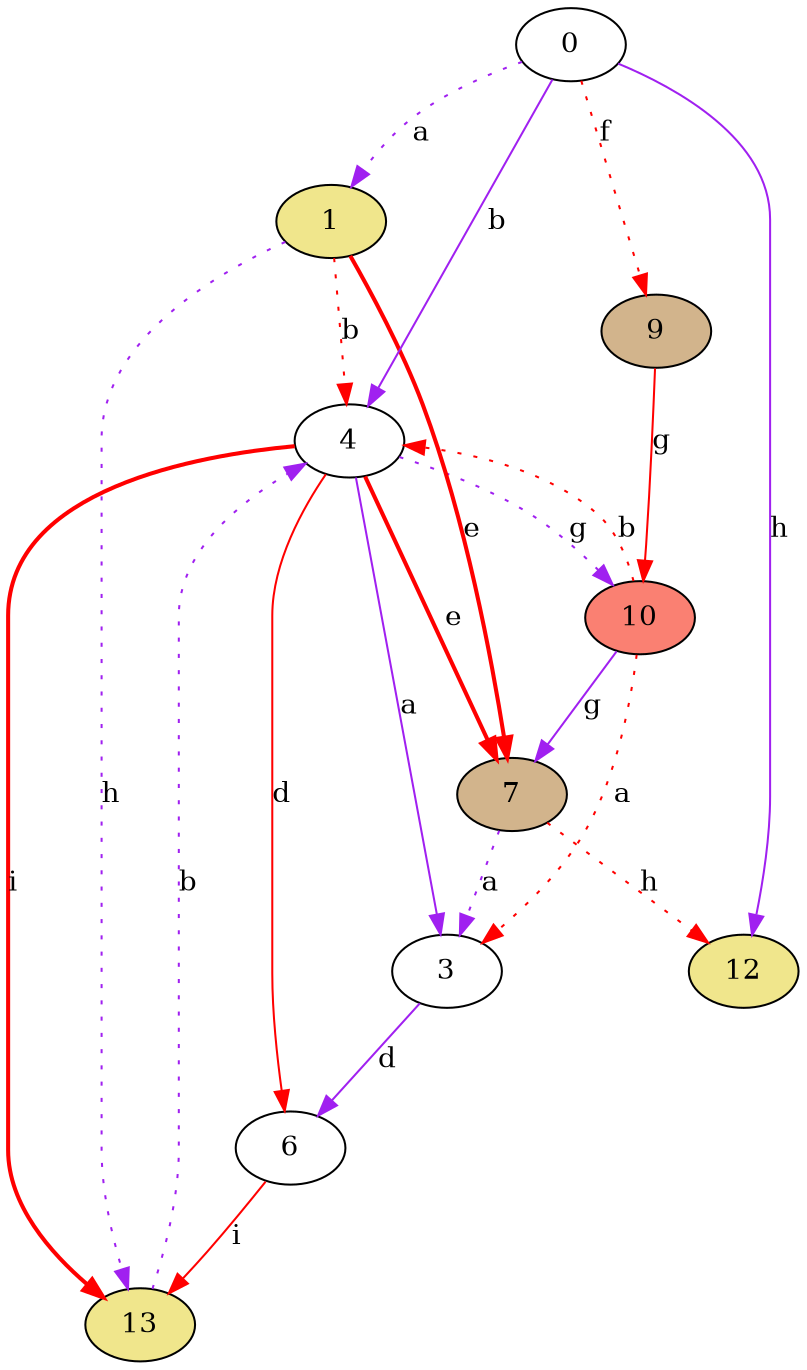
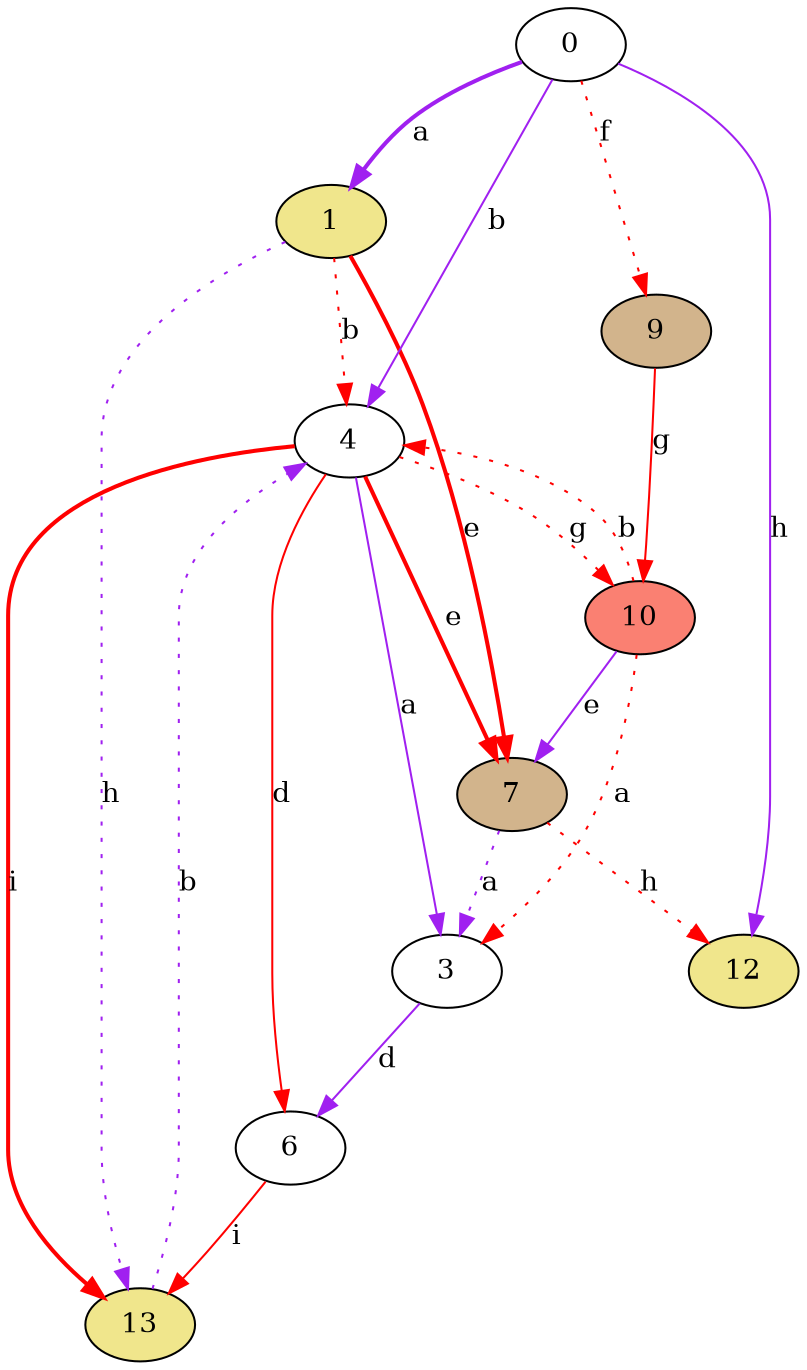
edge "0" -> "1": style dotted -> bold
edge "4" -> "10": color purple -> red
edge "10" -> "7": label "g" -> "e"
